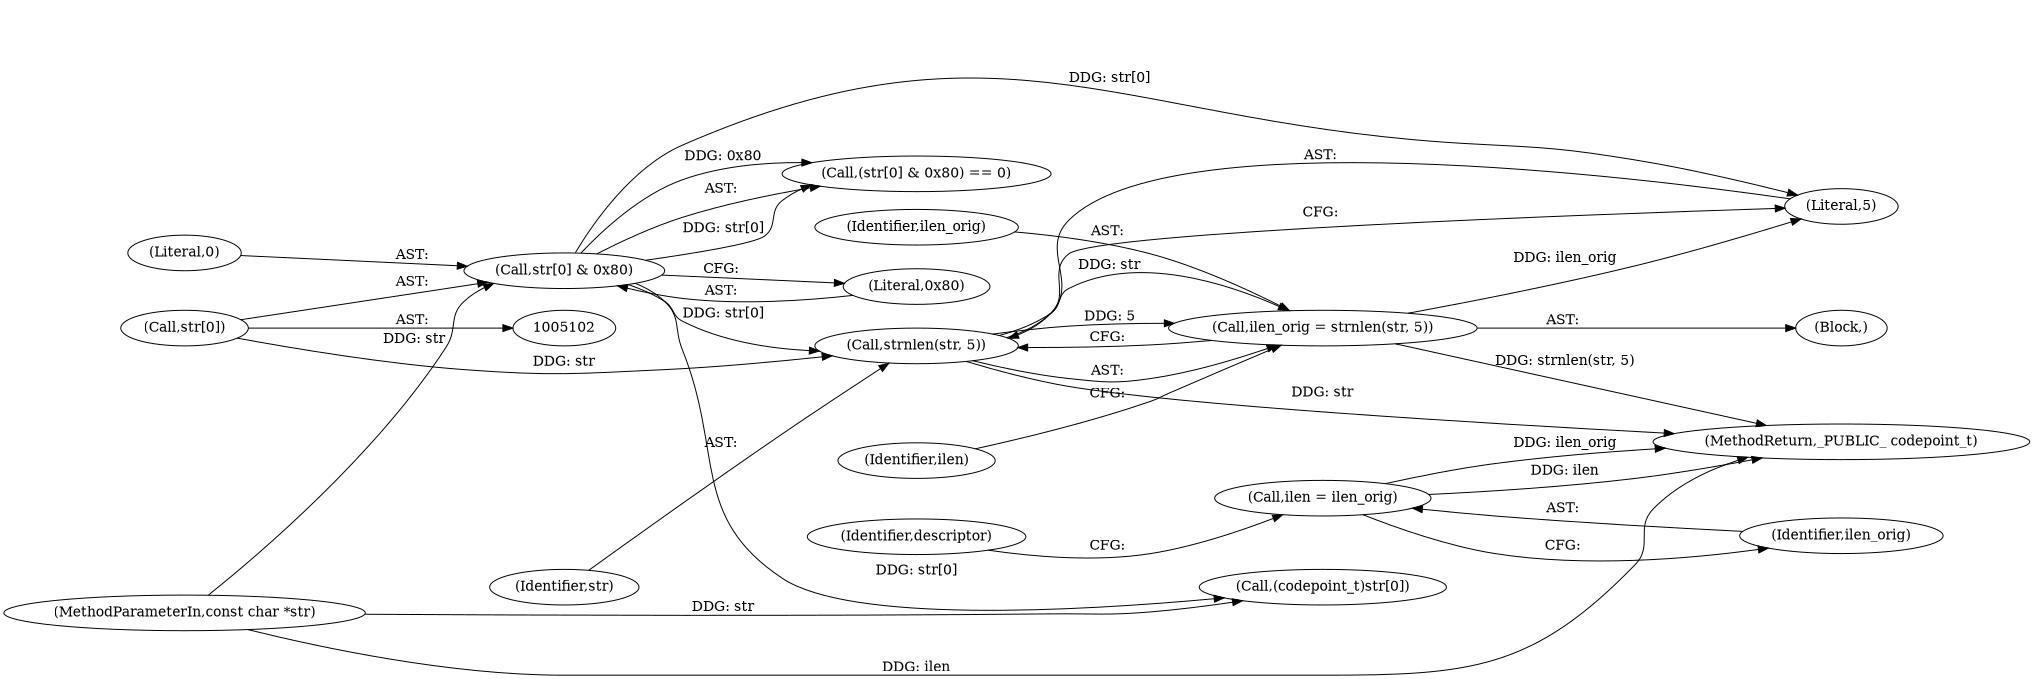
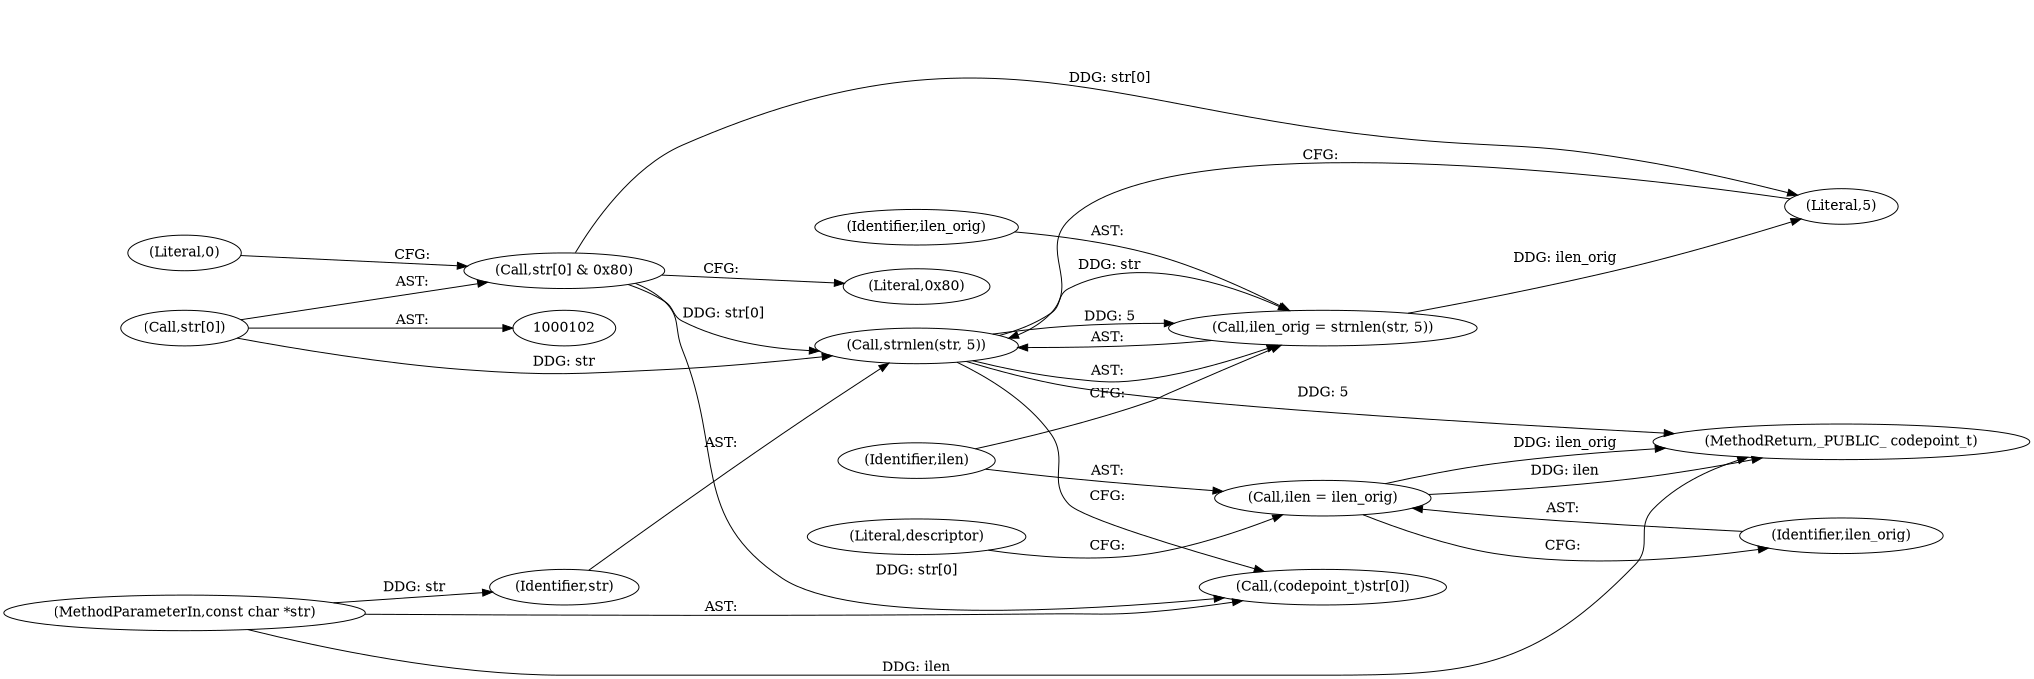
edge "(Literal,5)" -> "(Call,strnlen(str, 5))": label "AST: " -> "CFG: "
node "(Call,(str[0] & 0x80) == 0)": removed
edge "(Call,strnlen(str, 5))" -> "(Literal,5)": now "(Call,strnlen(str, 5))" -> "(Call,(codepoint_t)str[0])"
edge "(Literal,0)" -> "(Call,str[0] & 0x80)": label "AST: " -> "CFG: "
edge "(Literal,0x80)" -> "(Call,str[0] & 0x80)": removed, label "AST:"
node "1005102": label "1005102" -> "1000102"
node "(Block,)": removed
edge "(Call,ilen_orig = strnlen(str, 5))" -> "(Call,strnlen(str, 5))": label "CFG: " -> "AST: "
edge "(Call,ilen_orig = strnlen(str, 5))" -> "(MethodReturn,_PUBLIC_ codepoint_t)": removed, label "DDG: strnlen(str, 5)"
edge "(Call,strnlen(str, 5))" -> "(MethodReturn,_PUBLIC_ codepoint_t)": label "DDG: str" -> "DDG: 5"
edge "(MethodParameterIn,const char *str)" -> "(Call,str[0] & 0x80)": now "(MethodParameterIn,const char *str)" -> "(Identifier,str)"
edge "(Identifier,ilen)" -> "(Call,ilen = ilen_orig)": added, label "AST:"
node "(Identifier,descriptor)": label "(Identifier,descriptor)" -> "(Literal,descriptor)"
edge "(MethodParameterIn,const char *str)" -> "(Call,(codepoint_t)str[0])": label "DDG: str" -> "AST: "
